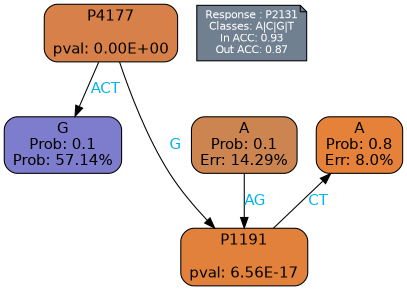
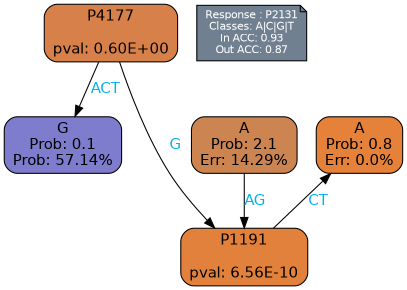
node "P4177 pval: 0.00E+00": label "P4177 pval: 0.00E+00" -> "P4177 pval: 0.60E+00"
node "A Prob: 0.1 Err: 14.29%": label "A Prob: 0.1 Err: 14.29%" -> "A Prob: 2.1 Err: 14.29%"
node "A Prob: 0.8 Err: 8.0%": label "A Prob: 0.8 Err: 8.0%" -> "A Prob: 0.8 Err: 0.0%"
node "P1191 pval: 6.56E-17": label "P1191 pval: 6.56E-17" -> "P1191 pval: 6.56E-10"
